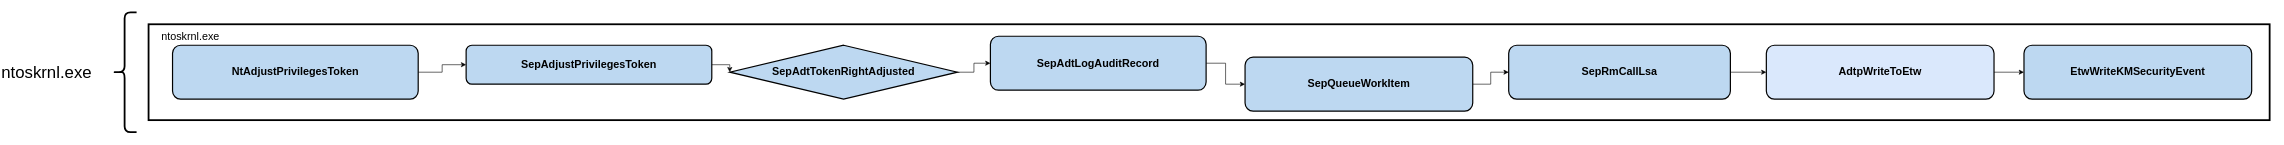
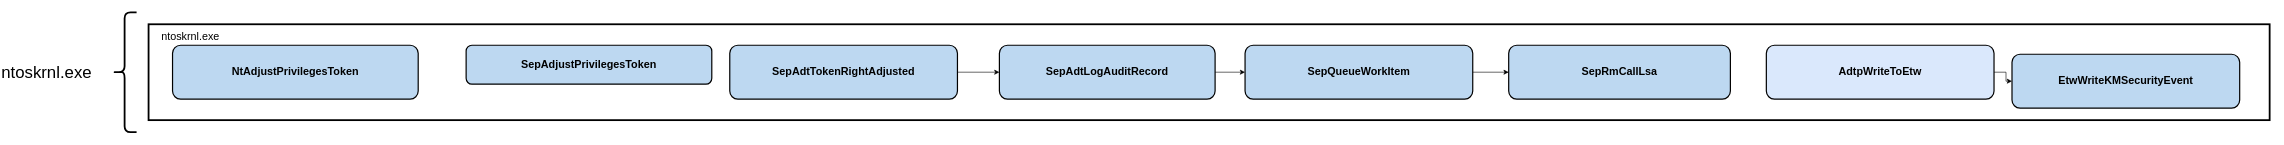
node "SepAdtLogAuditRecord": moved (1098, 63) -> (1107, 72)
edge "NtAdjustPrivilegesToken" -> "SepAdjustPrivilegesToken": removed
edge "SepAdjustPrivilegesToken" -> "SepAdtTokenRightAdjusted": removed
node "SepAdtTokenRightAdjusted": shape diamond -> rounded rectangle
edge "SepRmCallLsa" -> "AdtpWriteToEtw": removed
node "EtwWriteKMSecurityEvent": moved (2139, 72) -> (2127, 81)
node "SepQueueWorkItem": moved (1359, 84) -> (1359, 72)
